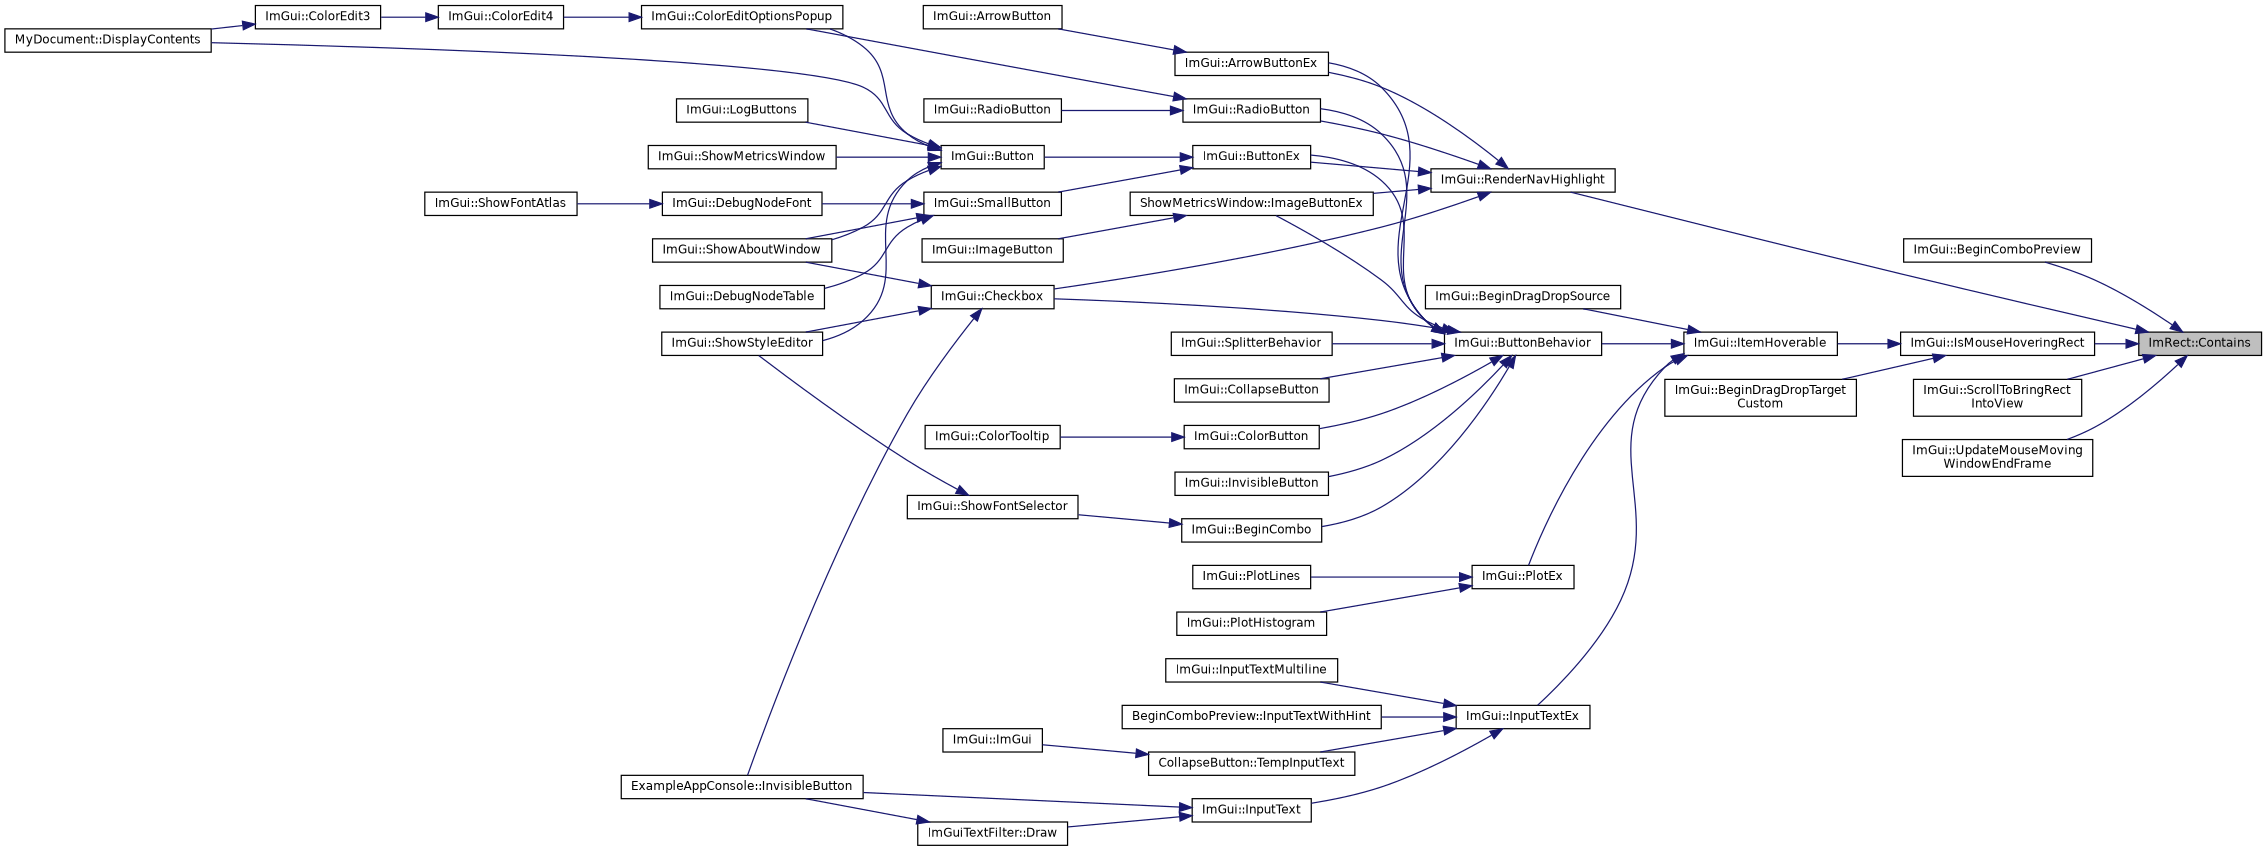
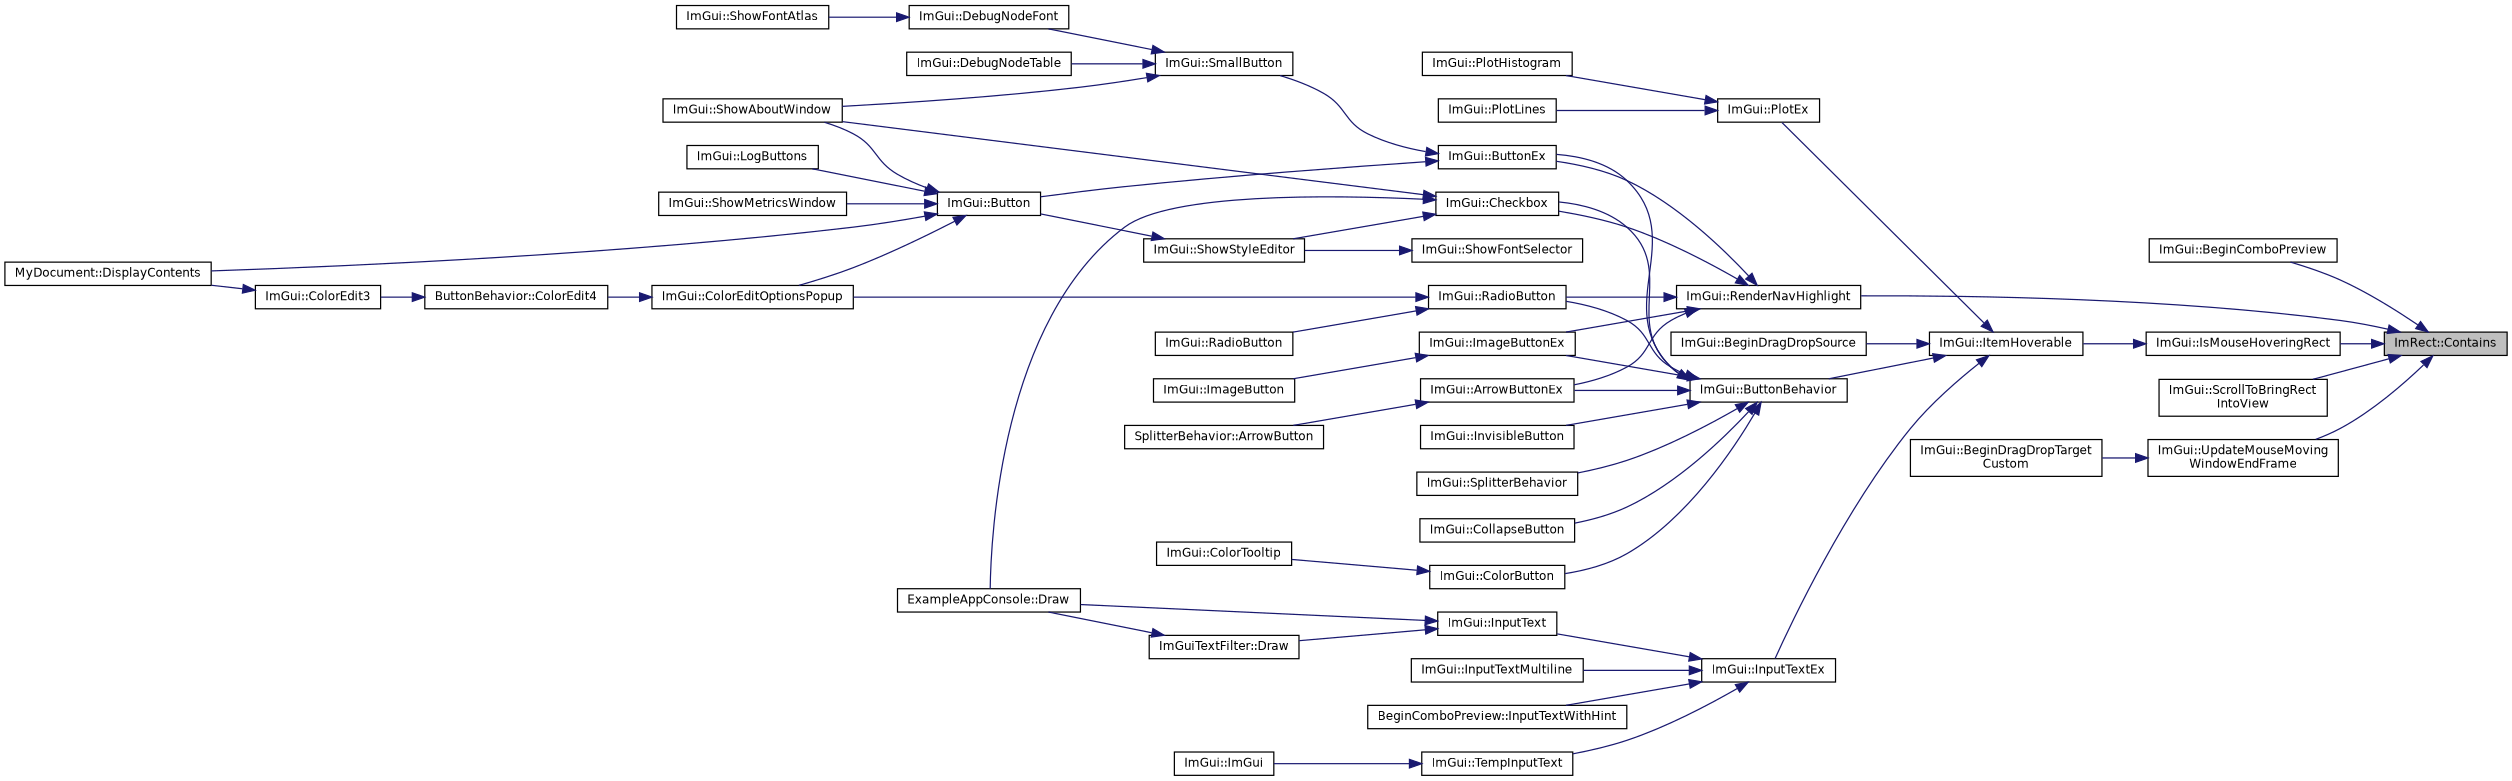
node "ImGui::ColorEdit4": label "ImGui::ColorEdit4" -> "ButtonBehavior::ColorEdit4"
node "ImGui::ArrowButton": label "ImGui::ArrowButton" -> "SplitterBehavior::ArrowButton"
node "ShowMetricsWindow::ImageButtonEx": label "ShowMetricsWindow::ImageButtonEx" -> "ImGui::ImageButtonEx"
edge "ImGui::ShowStyleEditor" -> "ImGui::Button": reversed
edge "ImGui::BeginDragDropTarget Custom" -> "ImGui::IsMouseHoveringRect": now "ImGui::BeginDragDropTarget Custom" -> "ImGui::UpdateMouseMoving WindowEndFrame"
node "ImGui::BeginCombo": removed
node "CollapseButton::TempInputText": label "CollapseButton::TempInputText" -> "ImGui::TempInputText"
node "ExampleAppConsole::InvisibleButton": label "ExampleAppConsole::InvisibleButton" -> "ExampleAppConsole::Draw"
